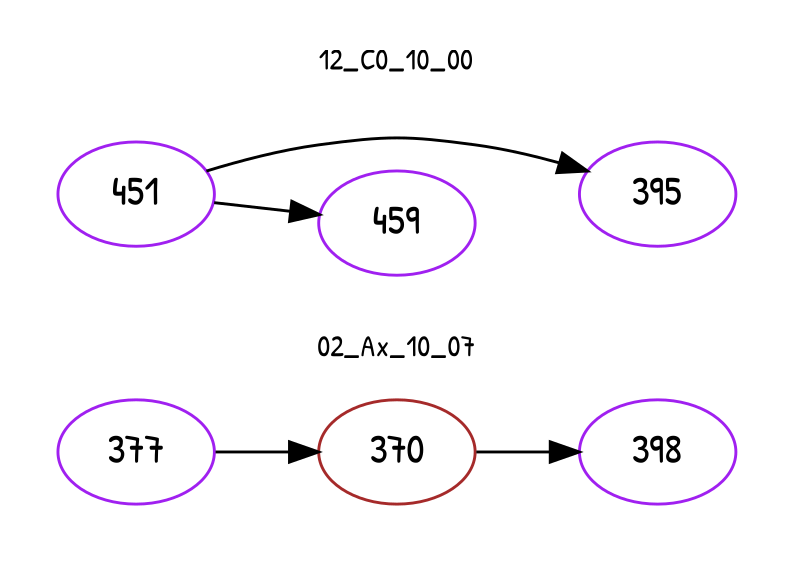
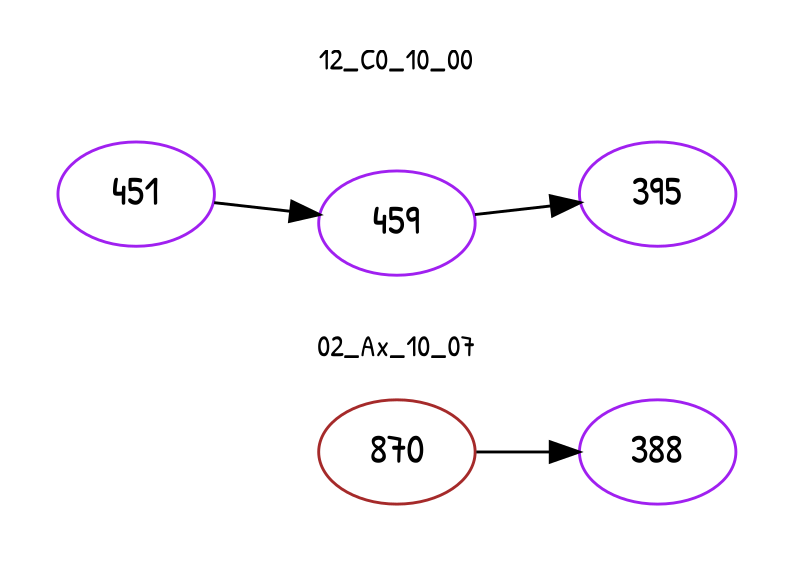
edge "451" -> "395": now "459" -> "395"
node "377": removed
node "370": label "370" -> "870"
node "398": label "398" -> "388"
